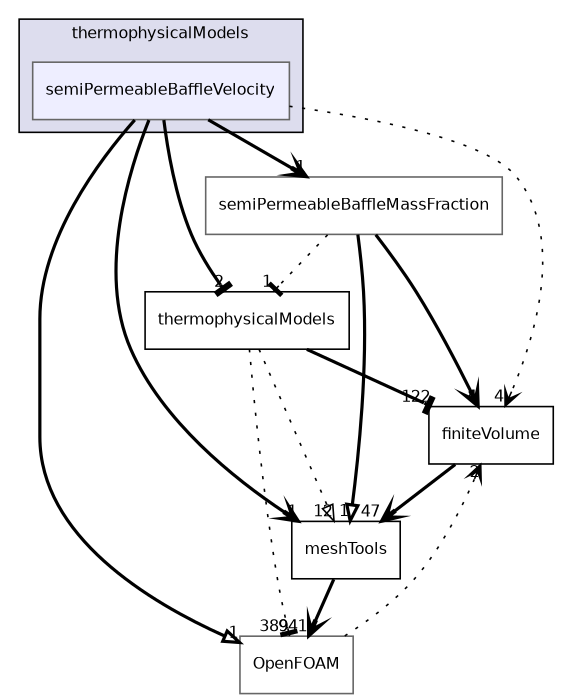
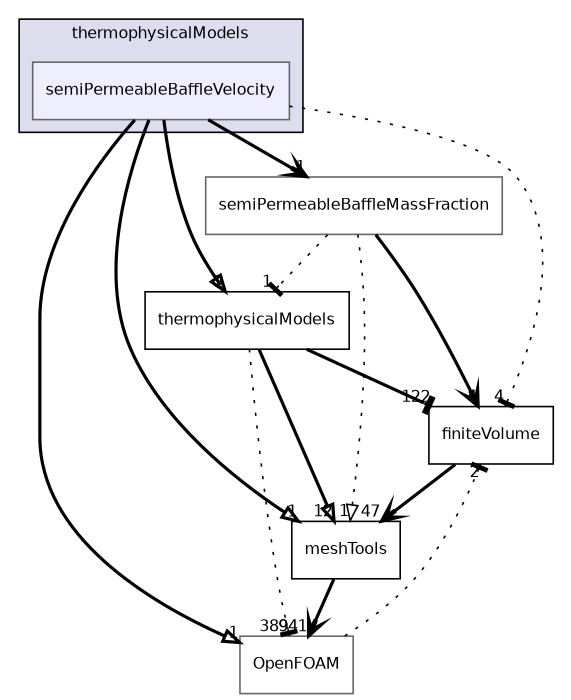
edge "semiPermeableBaffleVelocity" -> "finiteVolume": arrowhead vee -> tee
edge "semiPermeableBaffleVelocity" -> "thermophysicalModels": arrowhead tee -> onormal
edge "semiPermeableBaffleVelocity" -> "meshTools": arrowhead vee -> onormal
edge "semiPermeableBaffleMassFraction" -> "meshTools": style bold -> dotted
edge "thermophysicalModels" -> "meshTools": style dotted -> bold
edge "OpenFOAM" -> "finiteVolume": arrowhead vee -> tee
